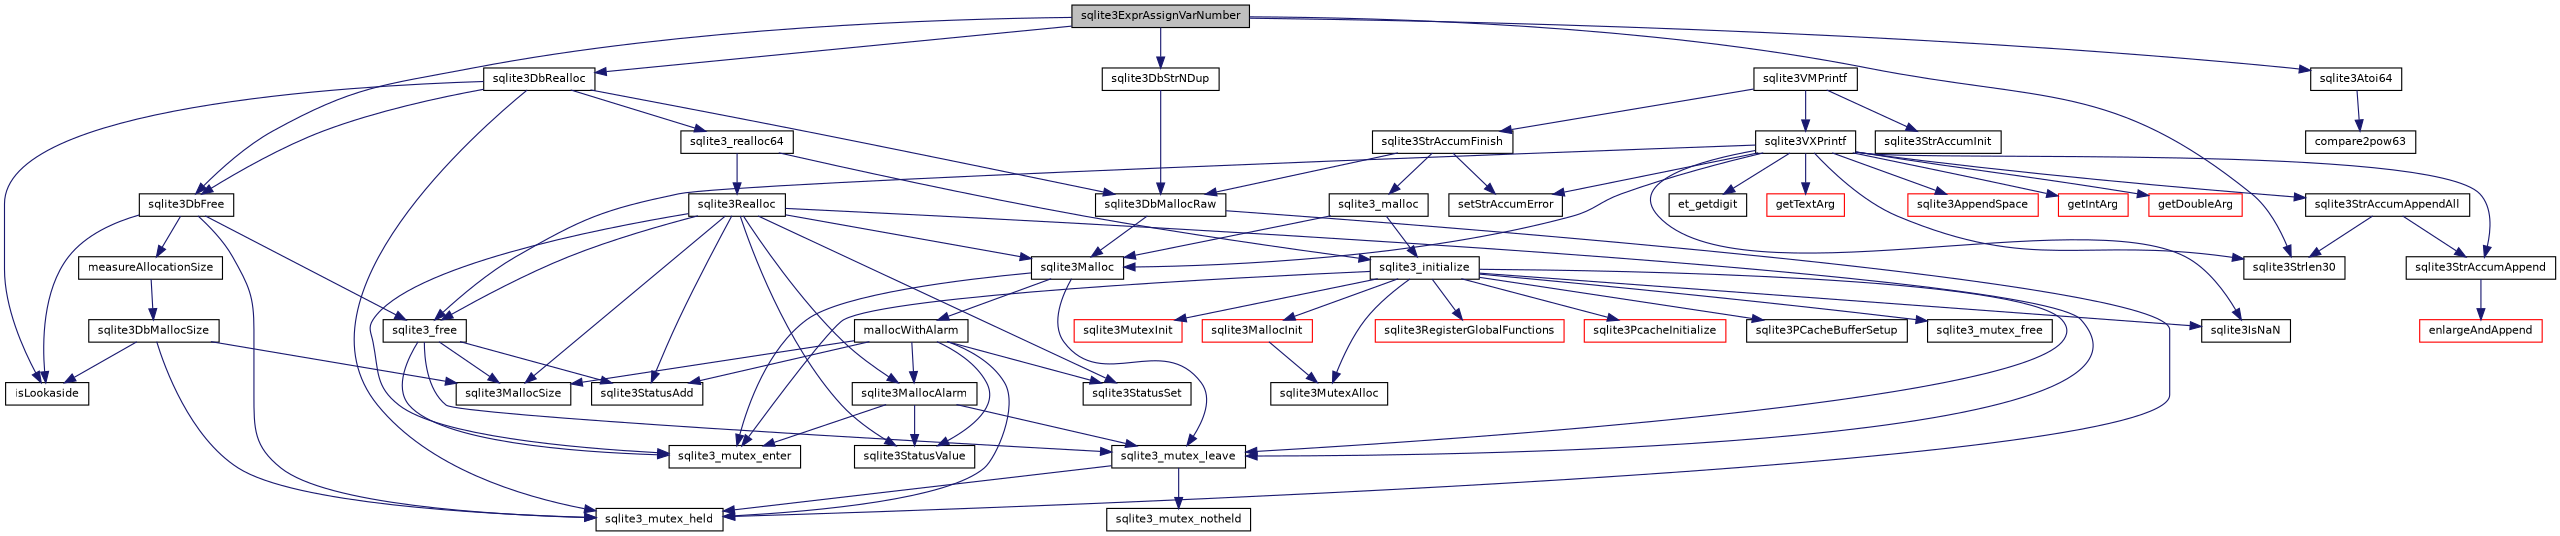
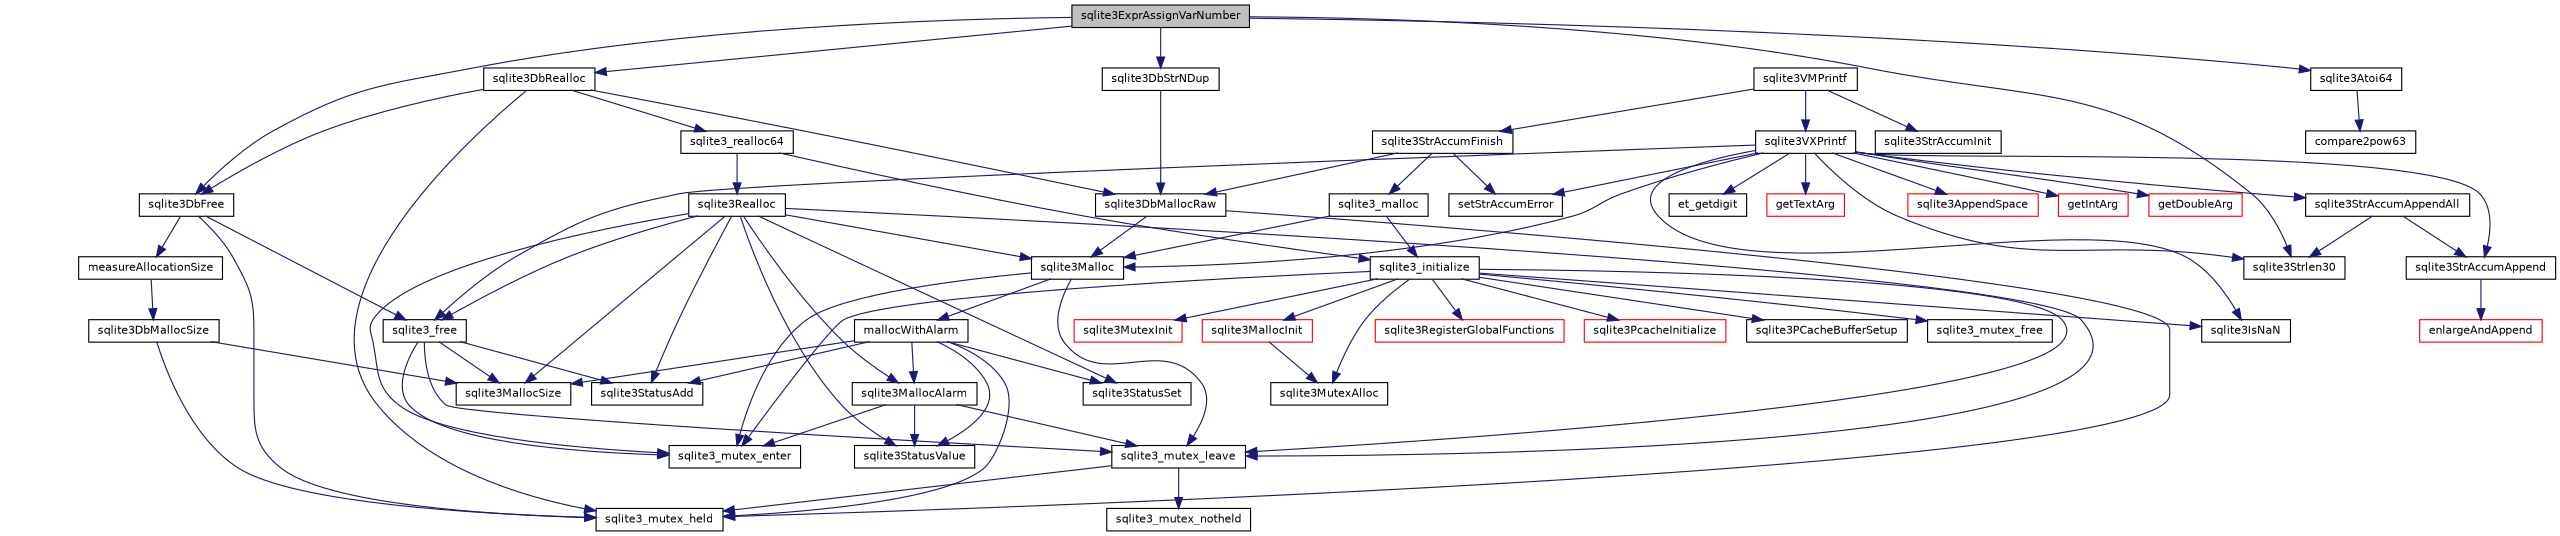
node "isLookaside": removed
